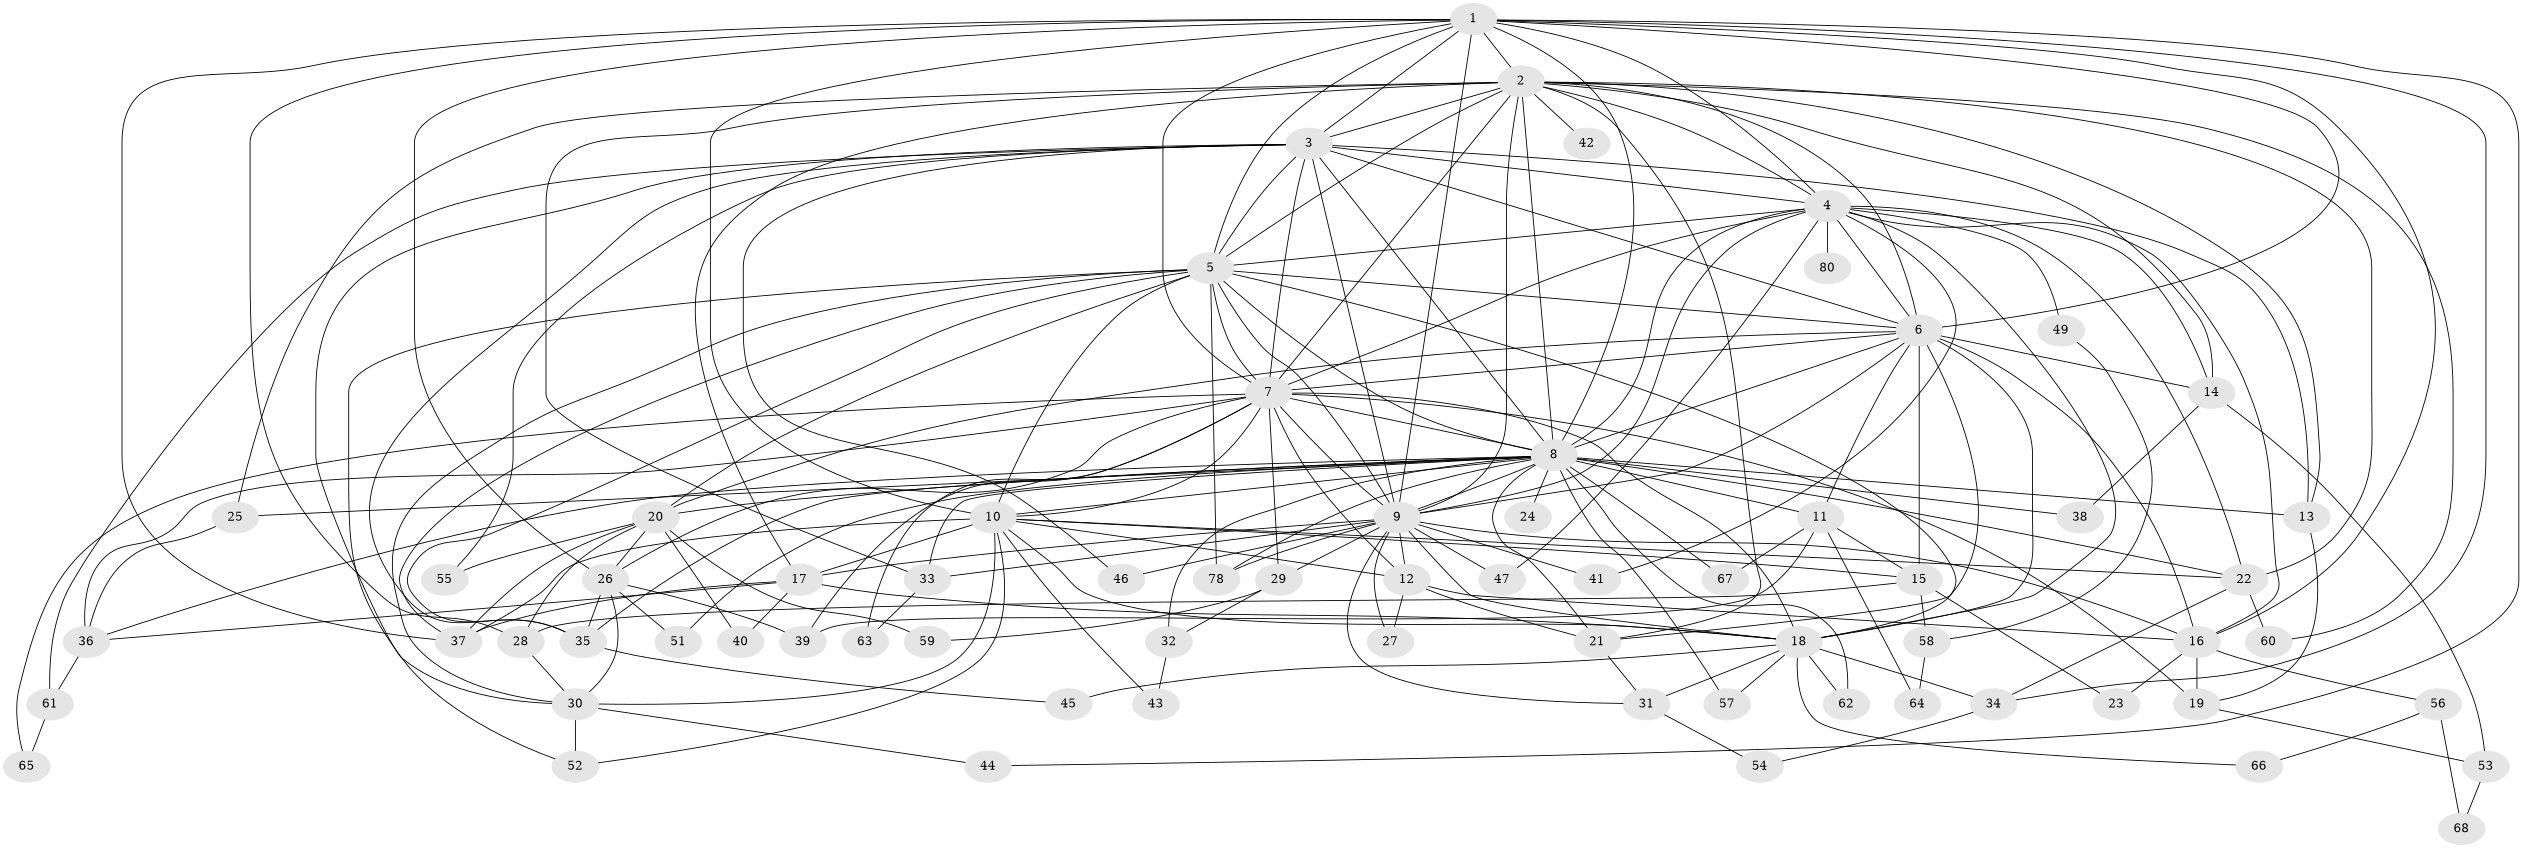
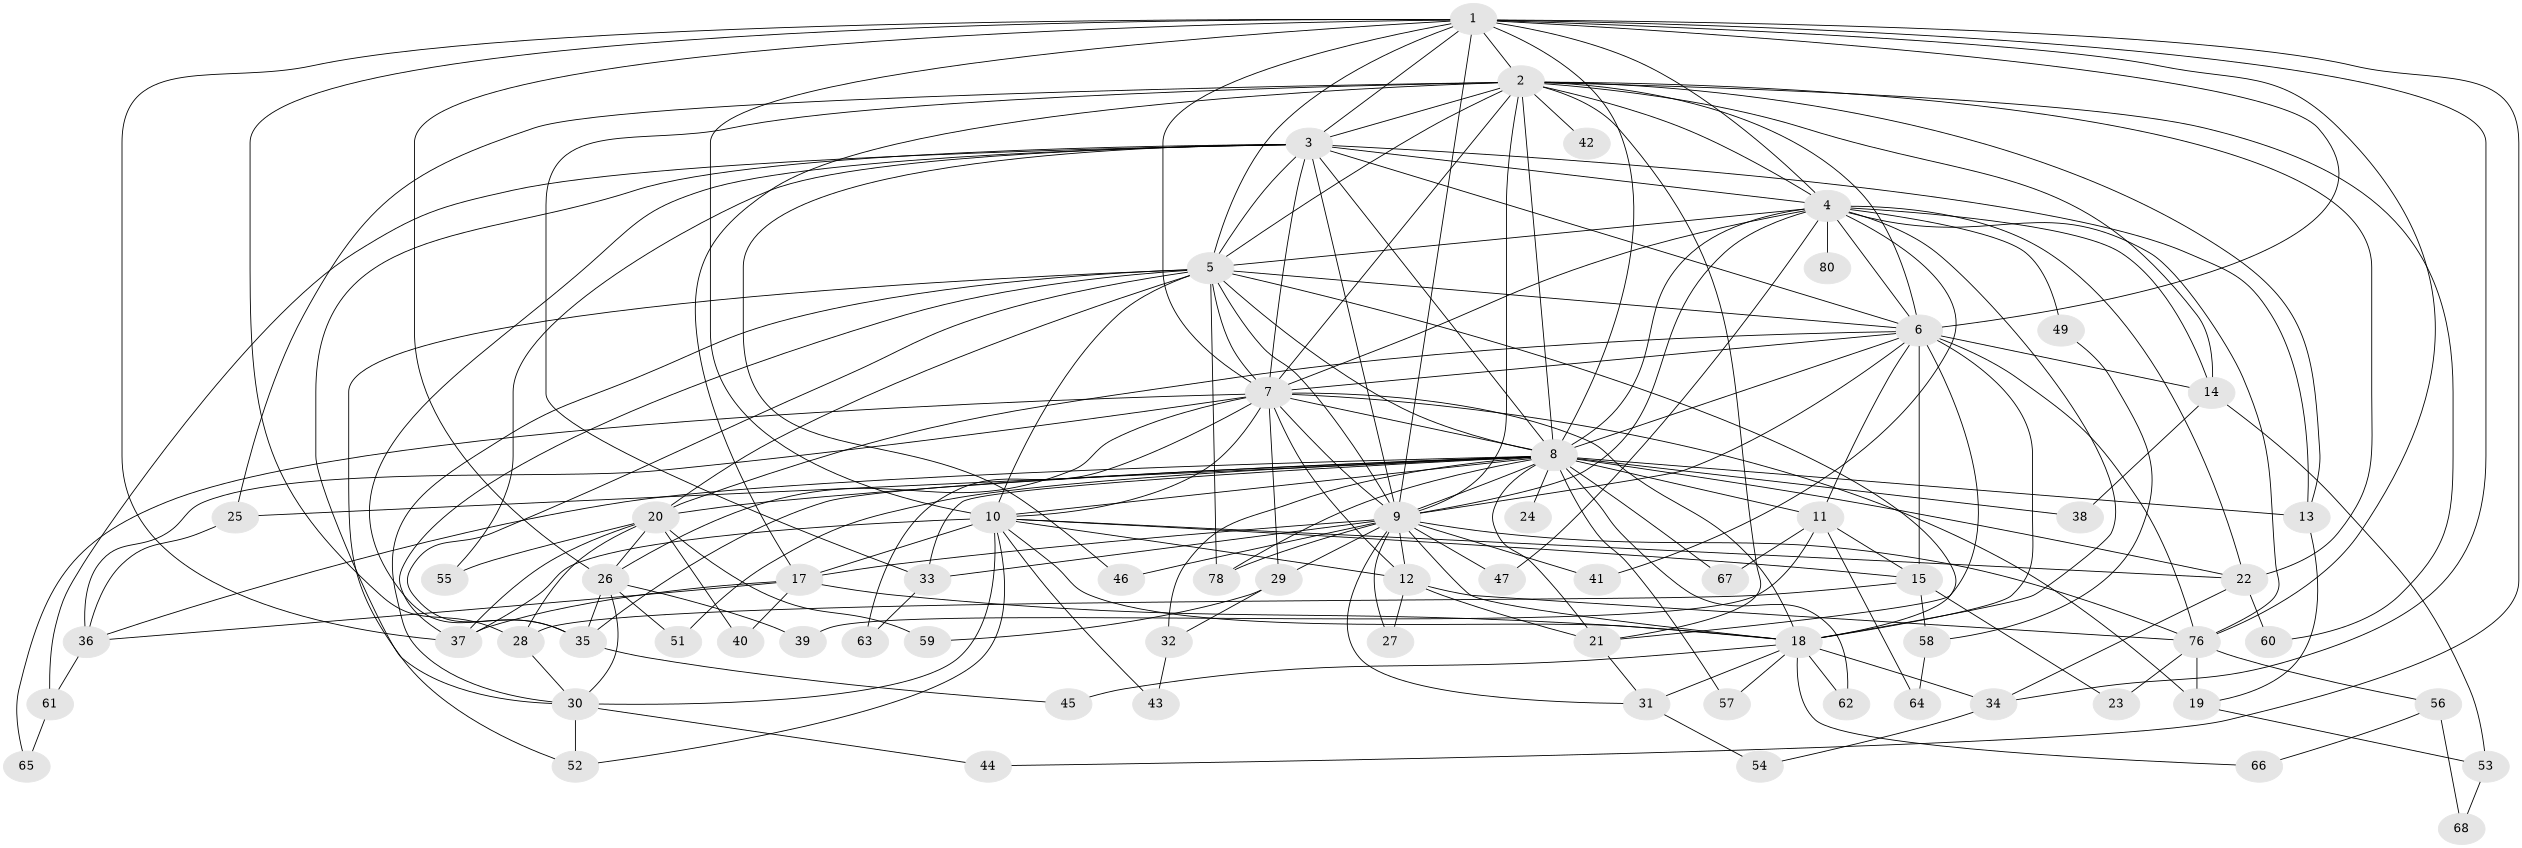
edge "7" -- "39": removed
node "16": label "16" -> "76"
